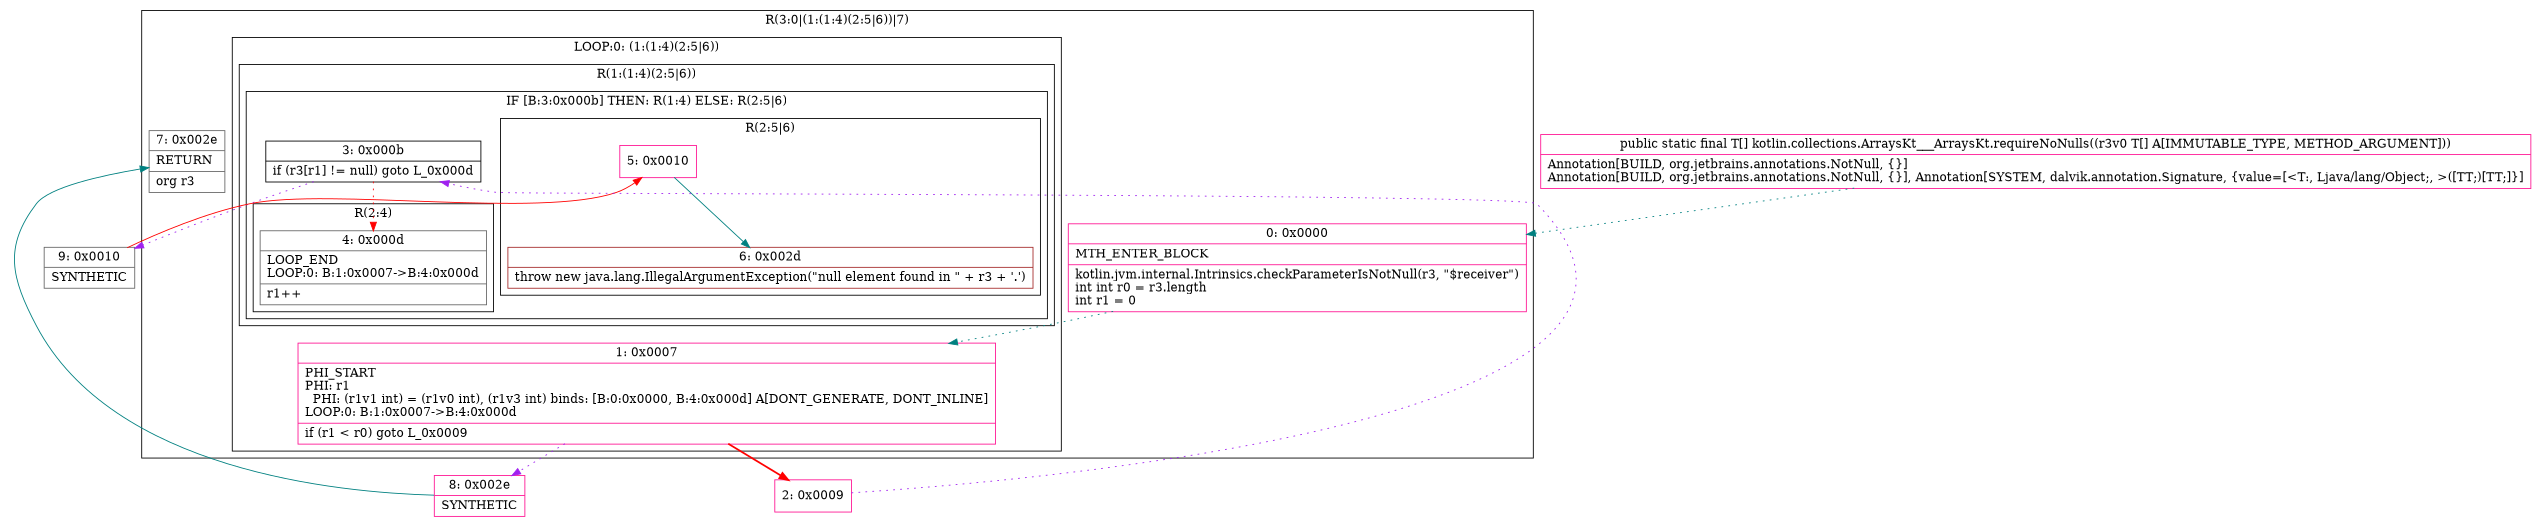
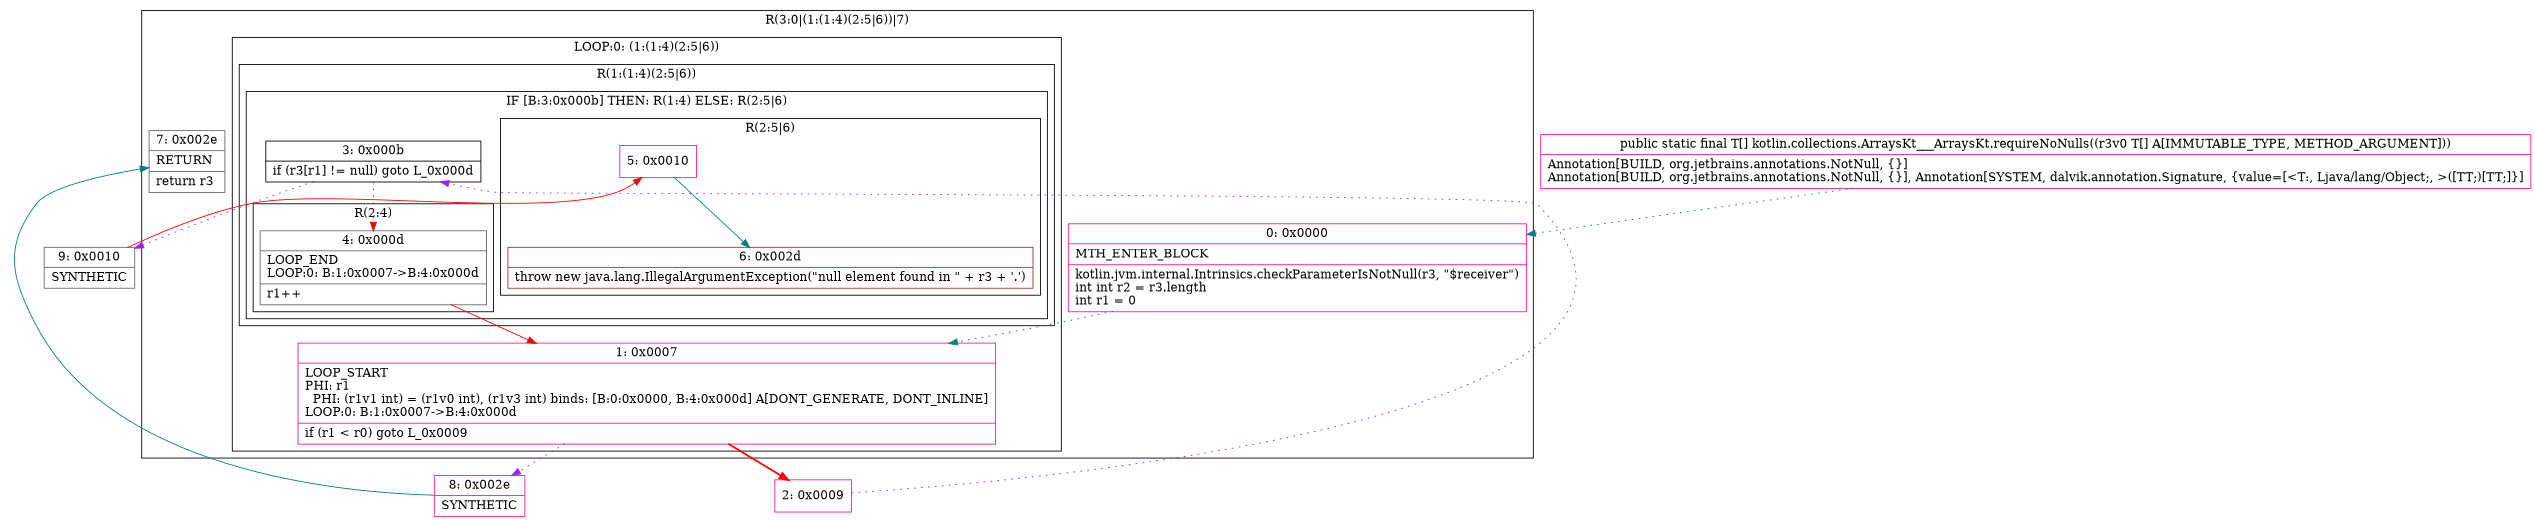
node "7: 0x002e": text "org r3" -> "return r3"
node "0: 0x0000": text "int int r0 = r3.length" -> "int int r2 = r3.length"
edge "4: 0x000d" -> "1: 0x0007": added
node "1: 0x0007": text "PHI_START" -> "LOOP_START"
